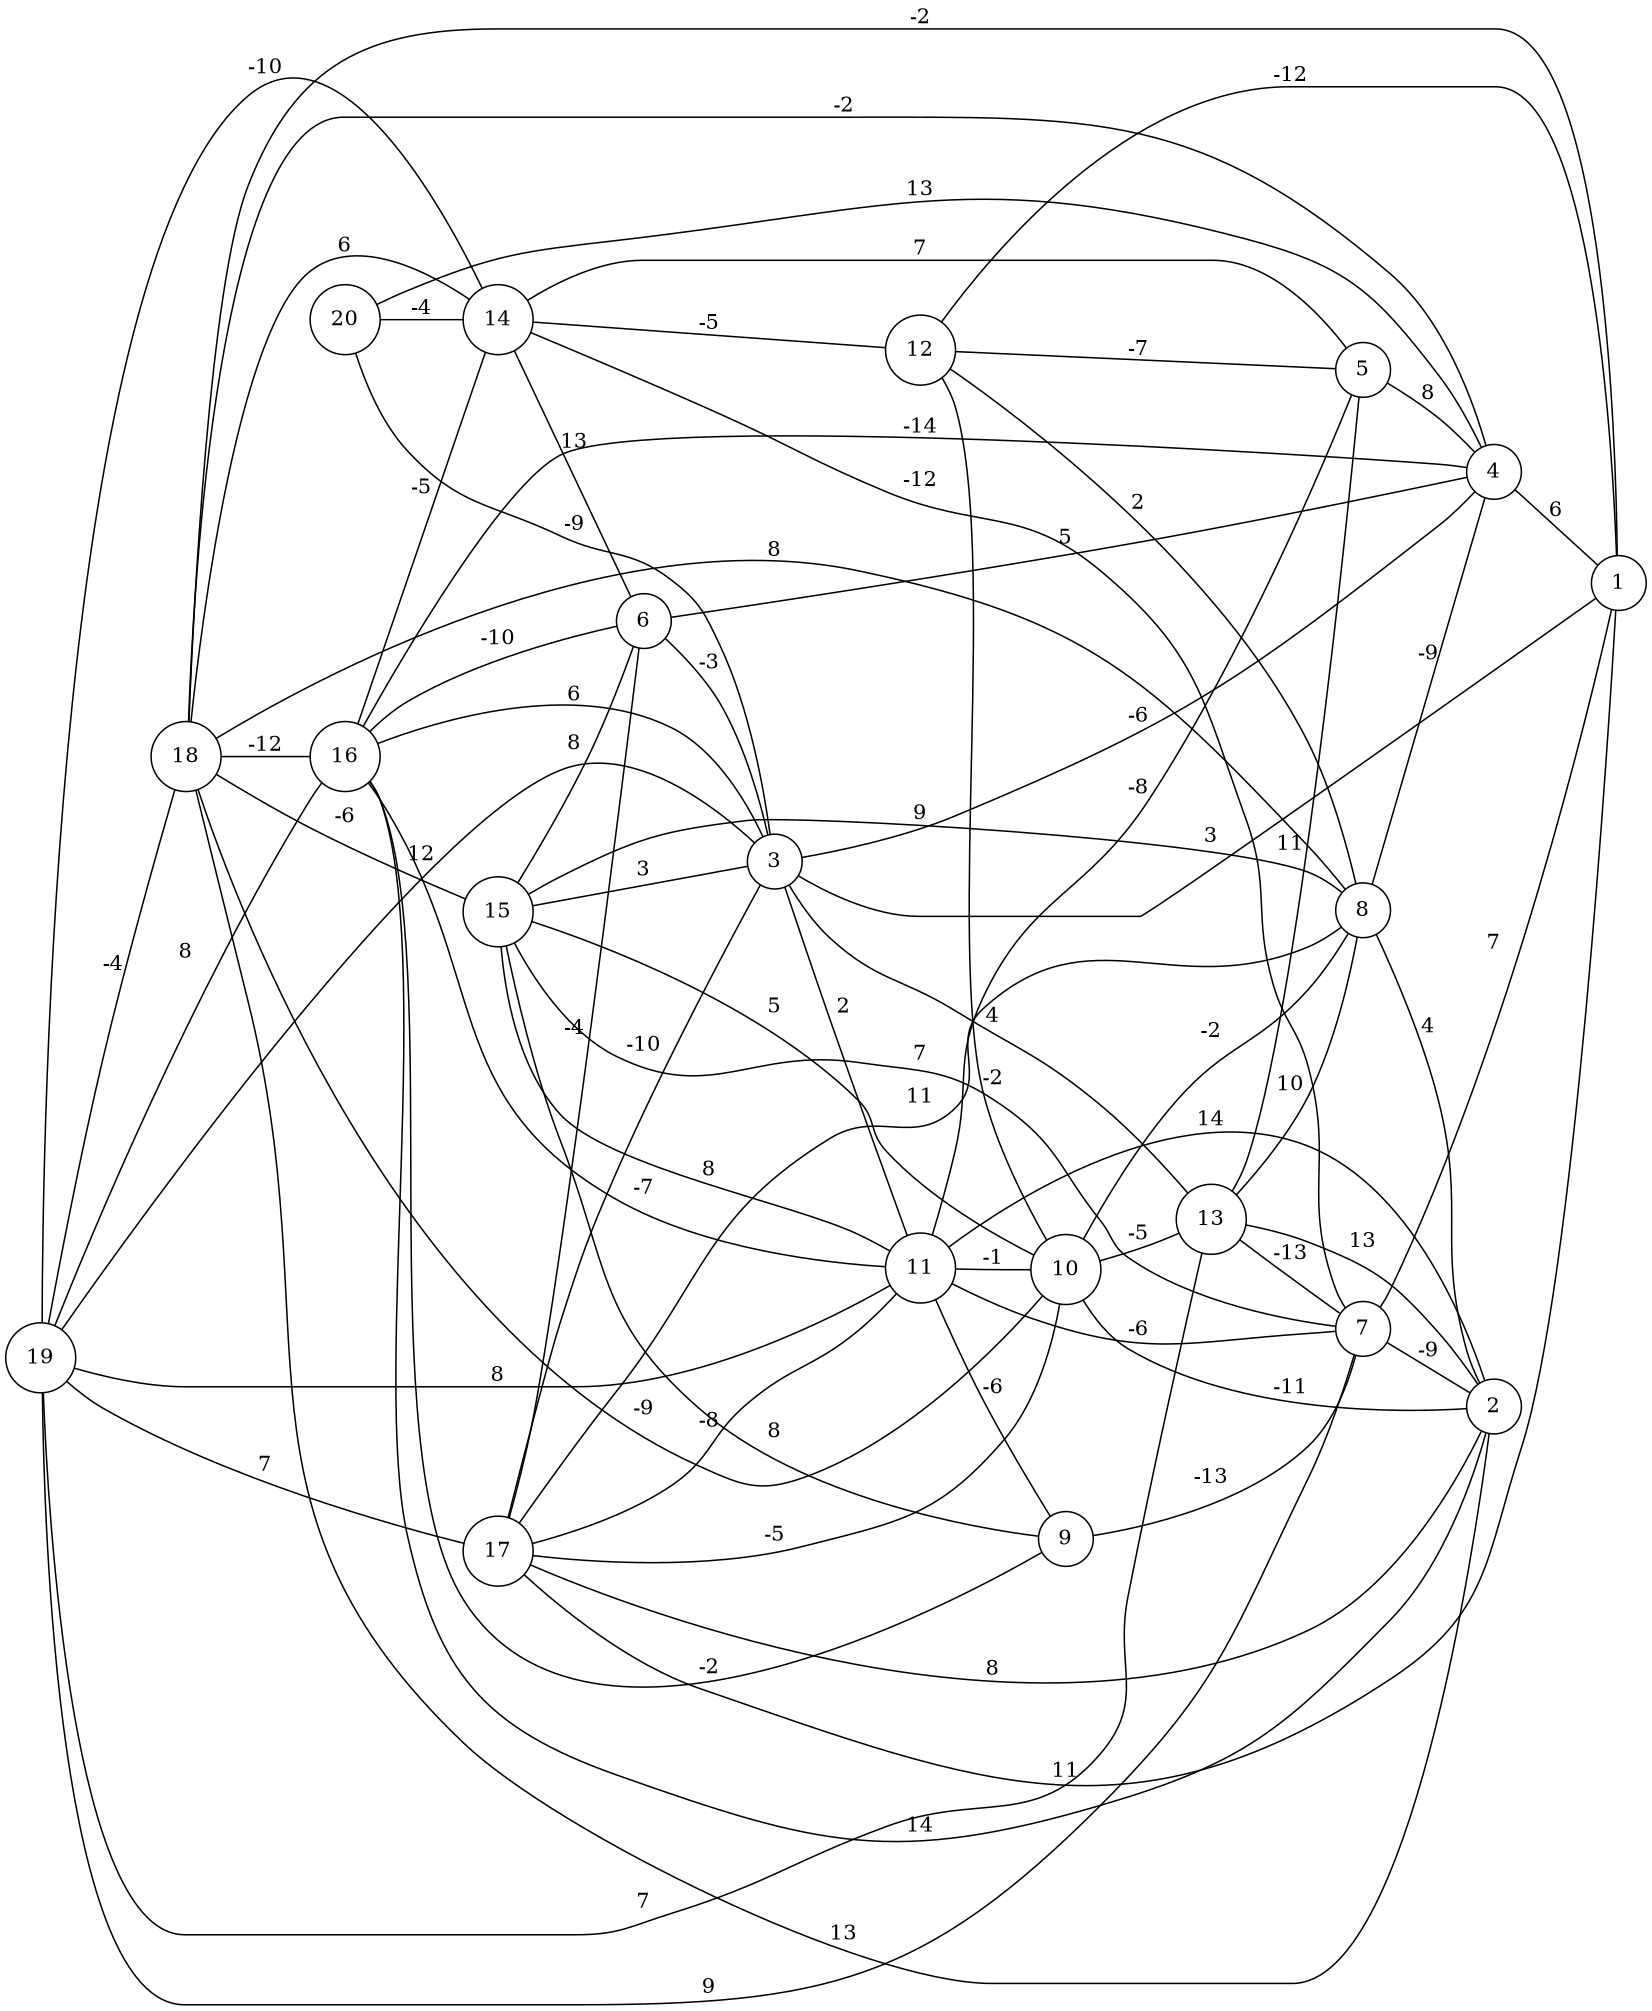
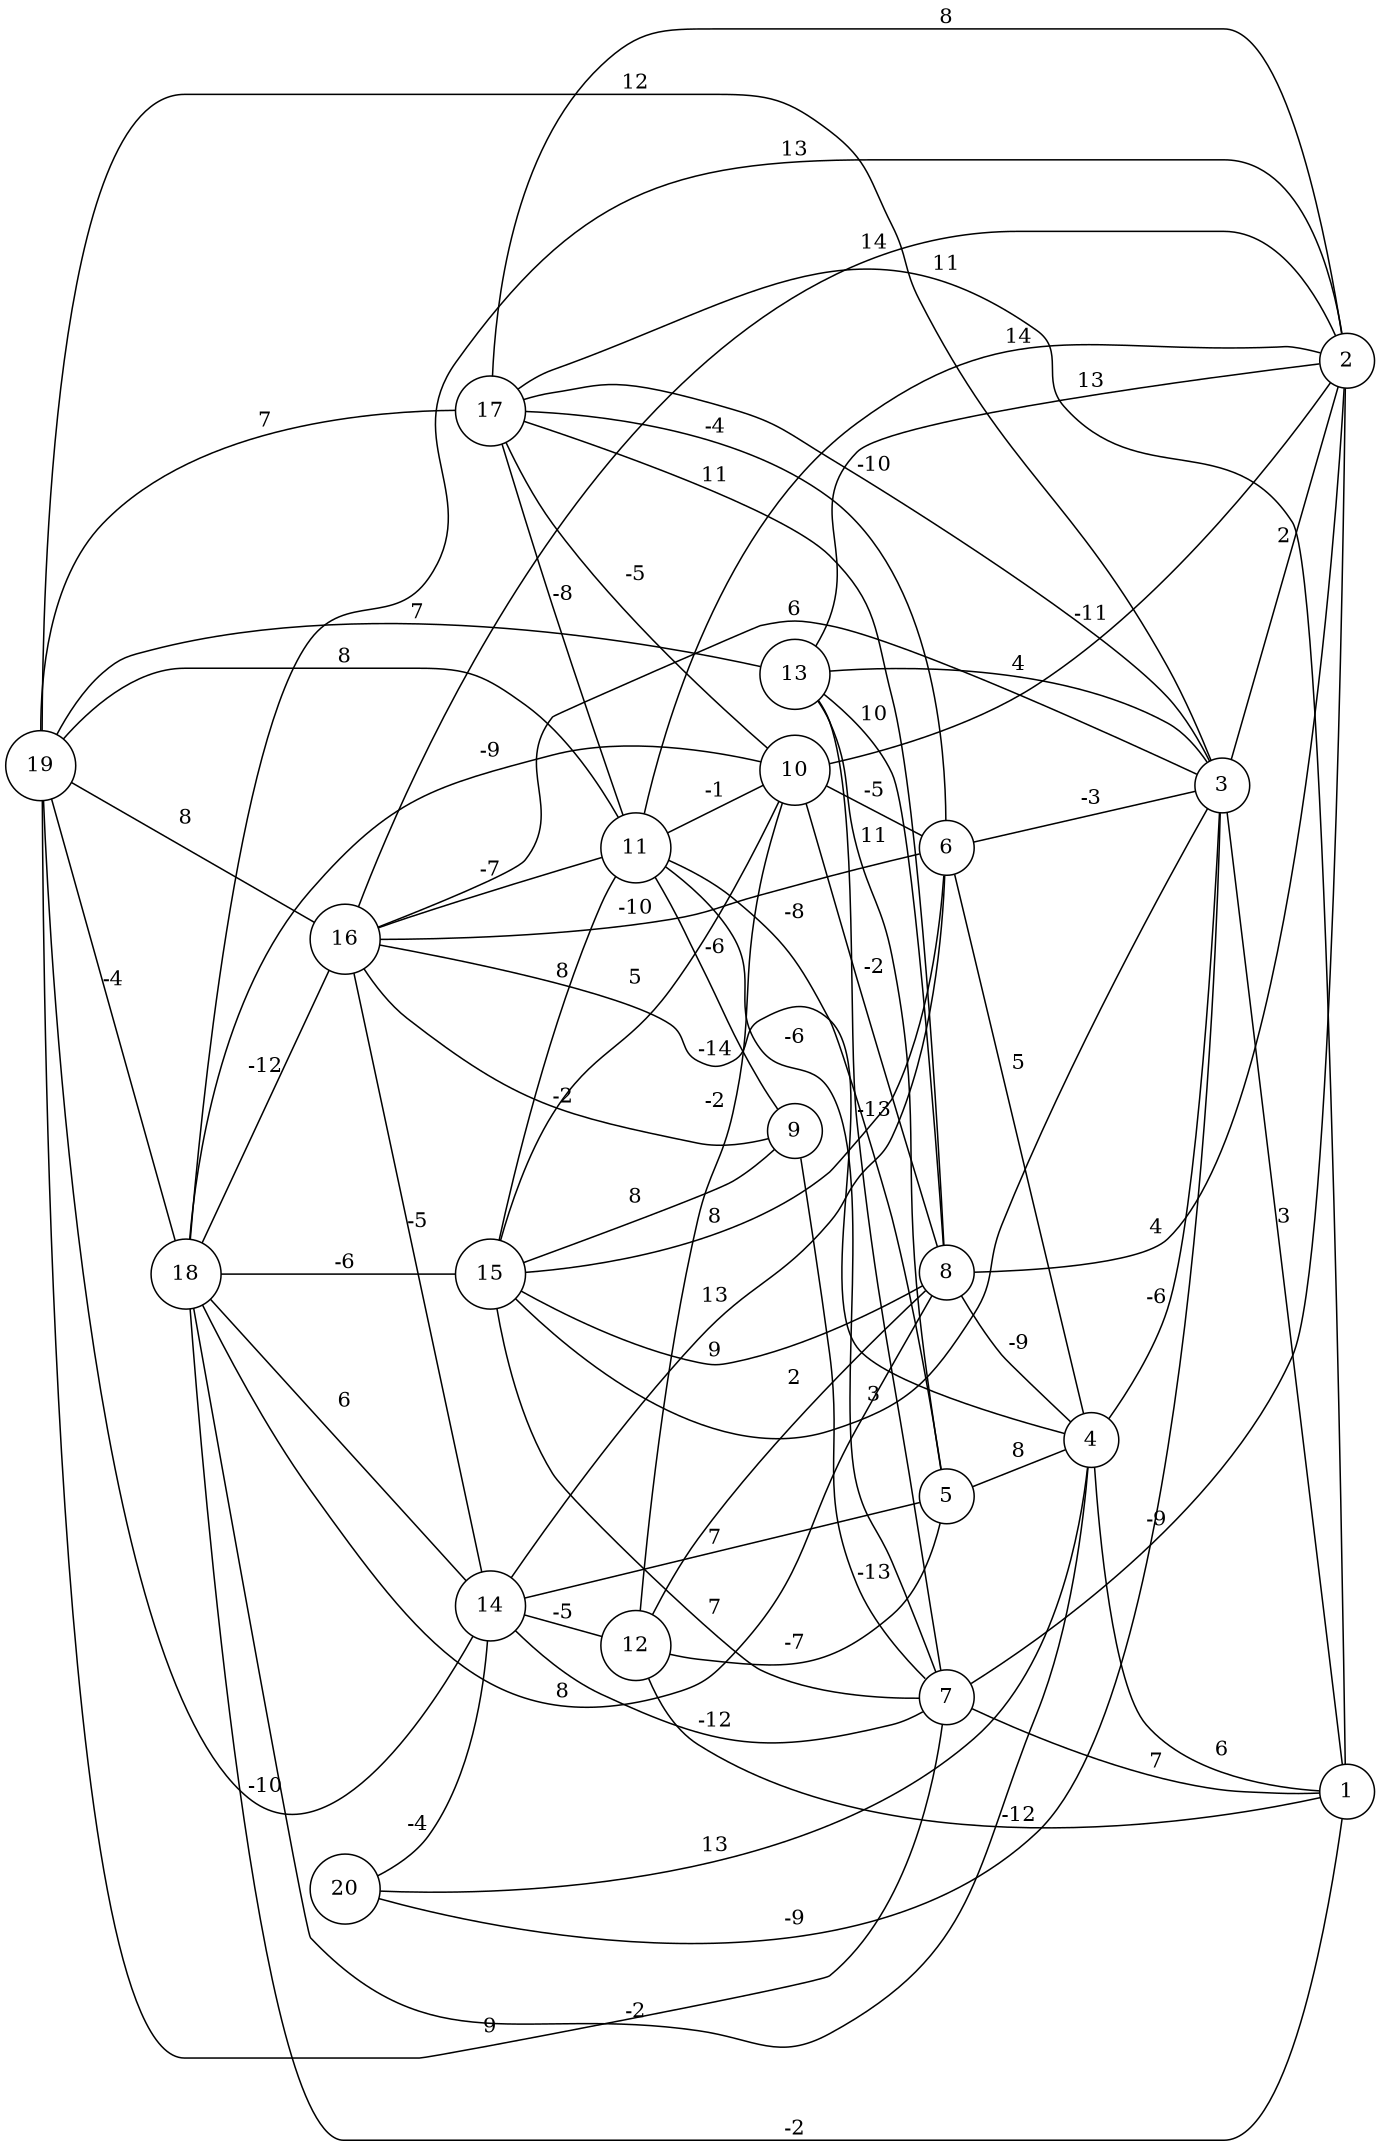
edge "3" -- "11": now "3" -- "2"
edge "13" -- "10": now "6" -- "10"
